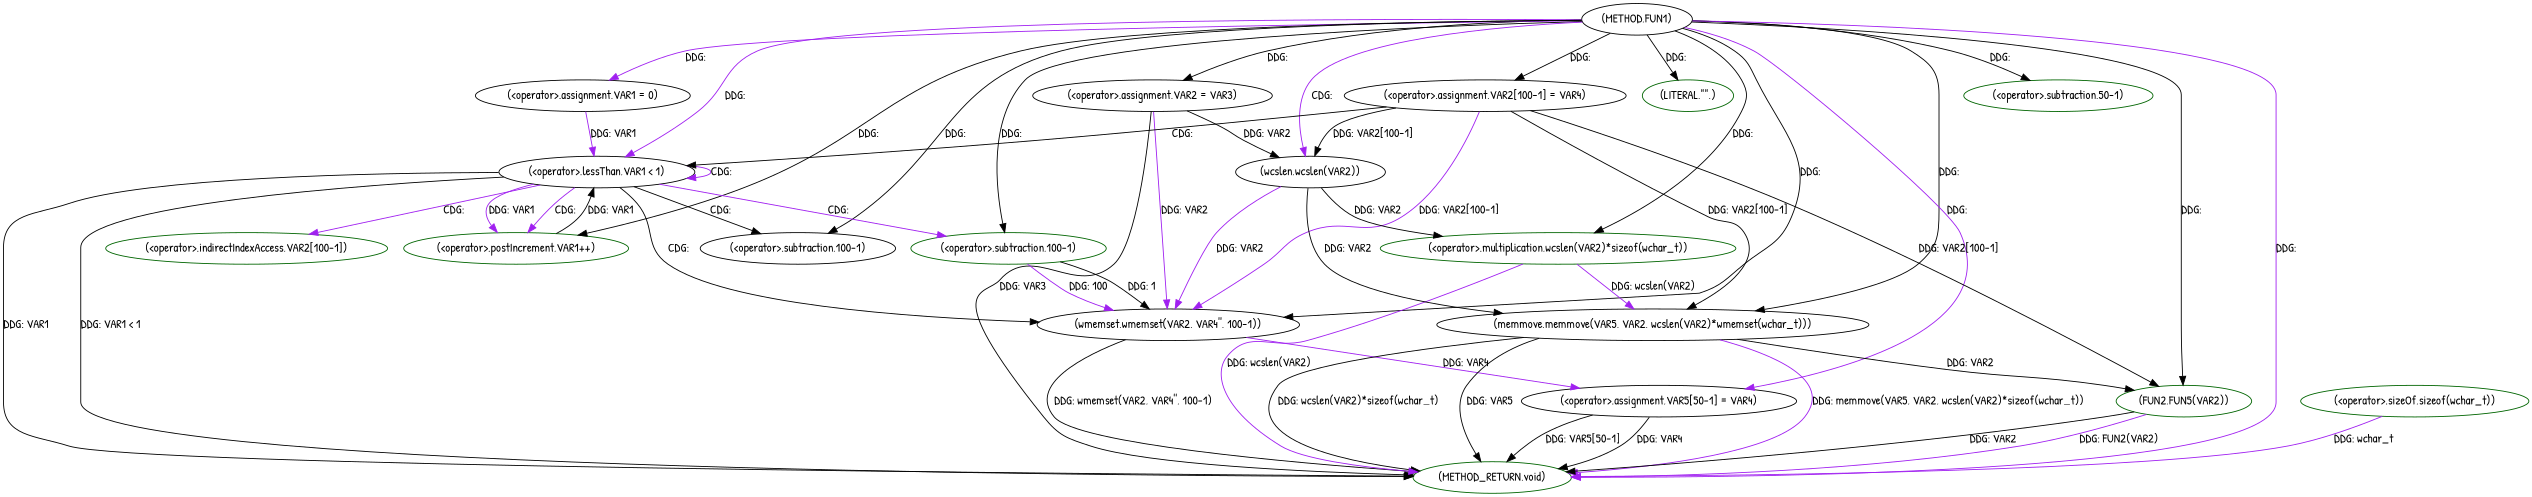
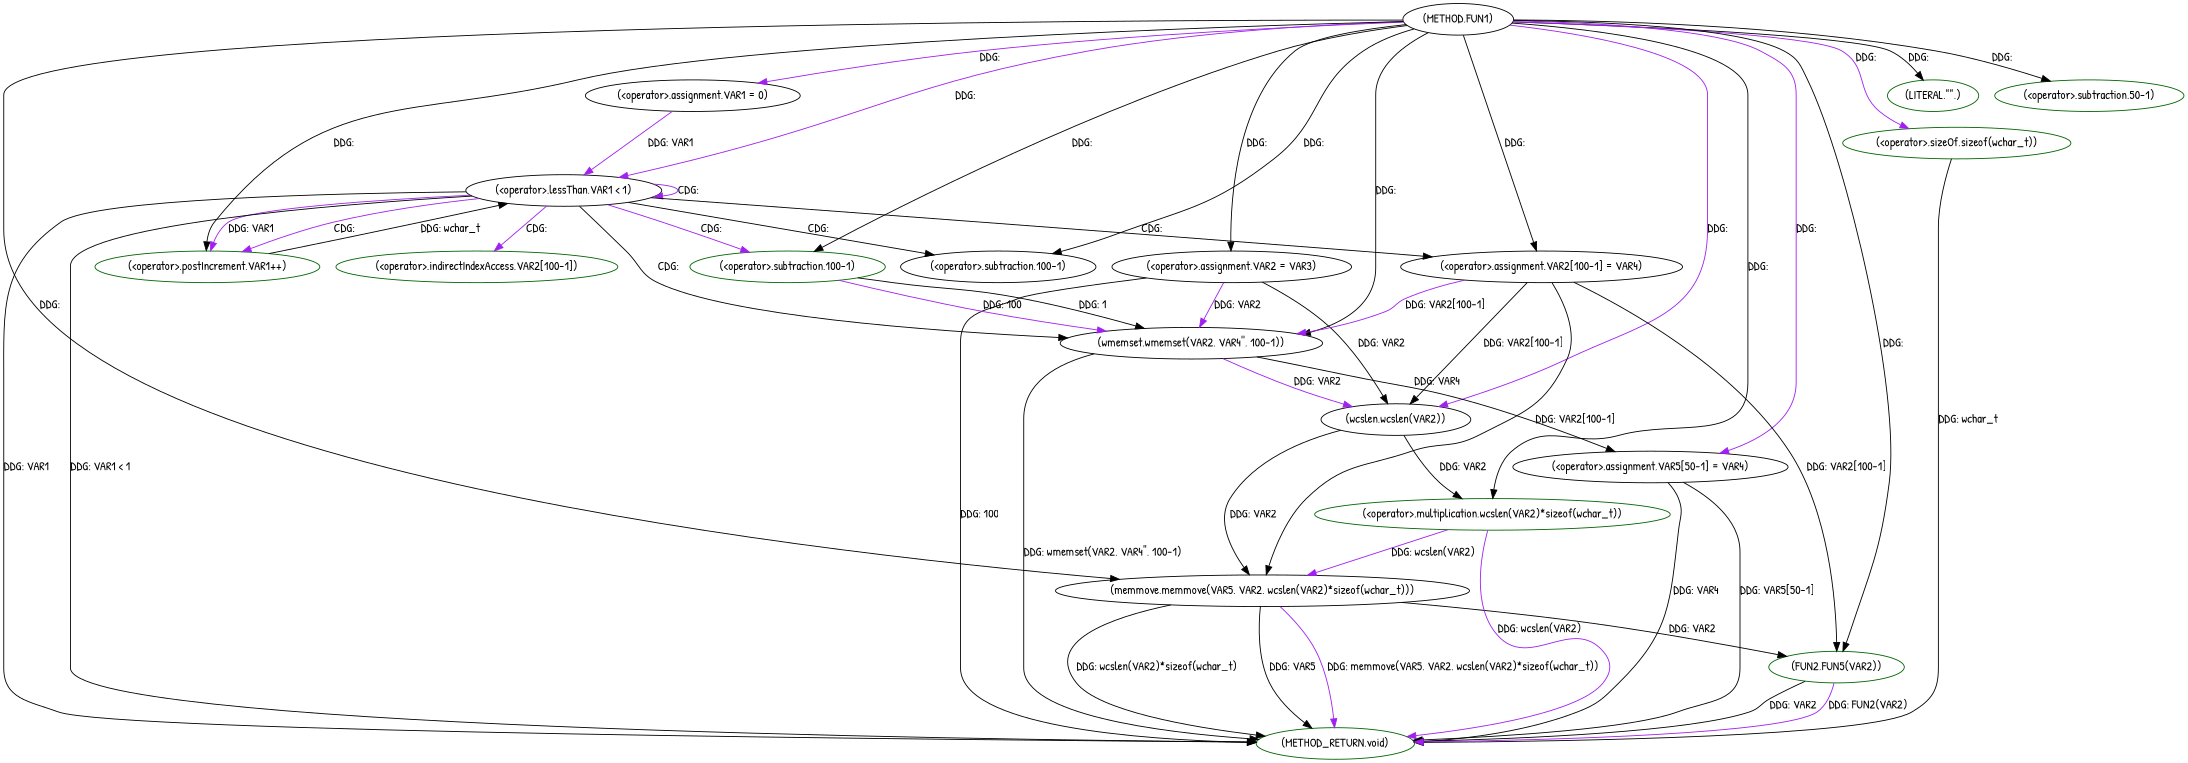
edge "(METHOD,FUN1)" -> "(wcslen,wcslen(VAR2))": label "CDG: " -> "DDG: "
edge "(<operator>.assignment,VAR2[100-1] = VAR4)" -> "(<operator>.lessThan,VAR1 < 1)": reversed
edge "(<operator>.postIncrement,VAR1++)" -> "(<operator>.lessThan,VAR1 < 1)": label "DDG: VAR1" -> "DDG: wchar_t"
edge "(wcslen,wcslen(VAR2))" -> "(wmemset,wmemset(VAR2, VAR4'', 100-1))": reversed
edge "(<operator>.assignment,VAR2 = VAR3)" -> "(METHOD_RETURN,void)": label "DDG: VAR3" -> "DDG: 100"
edge "(METHOD,FUN1)" -> "(METHOD_RETURN,void)": now "(METHOD,FUN1)" -> "(<operator>.sizeOf,sizeof(wchar_t))"
node "(memmove,memmove(VAR5, VAR2, wcslen(VAR2)*wmemset(wchar_t)))": label "(memmove,memmove(VAR5, VAR2, wcslen(VAR2)*wmemset(wchar_t)))" -> "(memmove,memmove(VAR5, VAR2, wcslen(VAR2)*sizeof(wchar_t)))"
edge "(wmemset,wmemset(VAR2, VAR4'', 100-1))" -> "(<operator>.assignment,VAR5[50-1] = VAR4)": color purple -> black
edge "(<operator>.sizeOf,sizeof(wchar_t))" -> "(METHOD_RETURN,void)": color purple -> black
